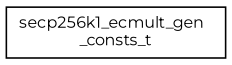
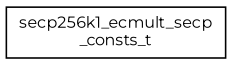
node "secp256k1_ecmult_gen _consts_t": label "secp256k1_ecmult_gen _consts_t" -> "secp256k1_ecmult_secp _consts_t"
